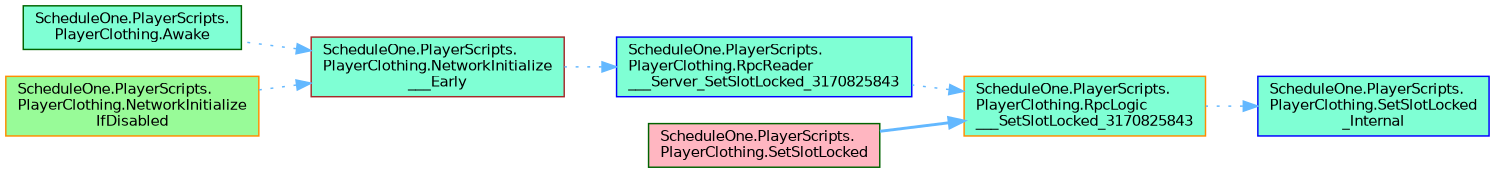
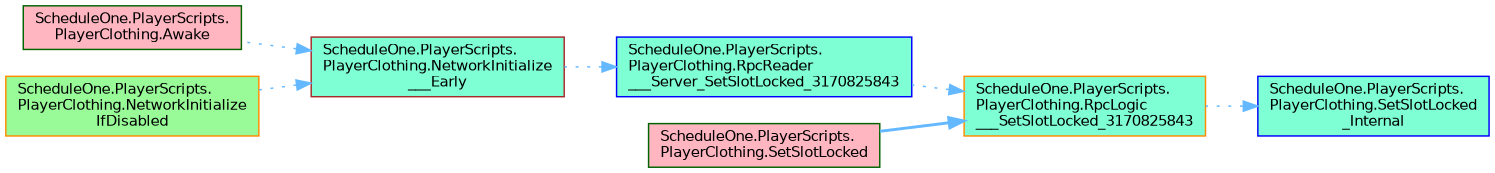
node "ScheduleOne.PlayerScripts. PlayerClothing.Awake": fillcolor aquamarine -> lightpink
